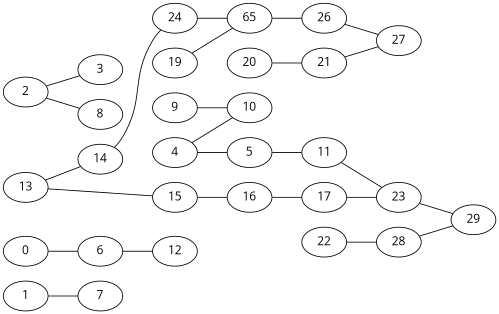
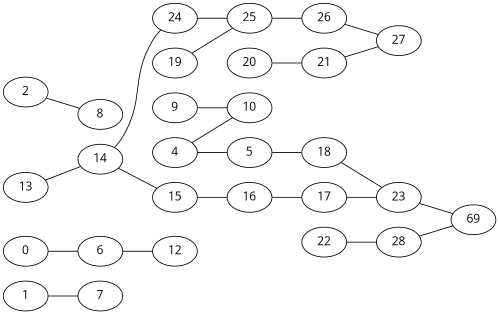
node "65": label "65" -> "25"
node "3": removed
node "11": label "11" -> "18"
edge "13" -- "15": now "14" -- "15"
node "29": label "29" -> "69"
